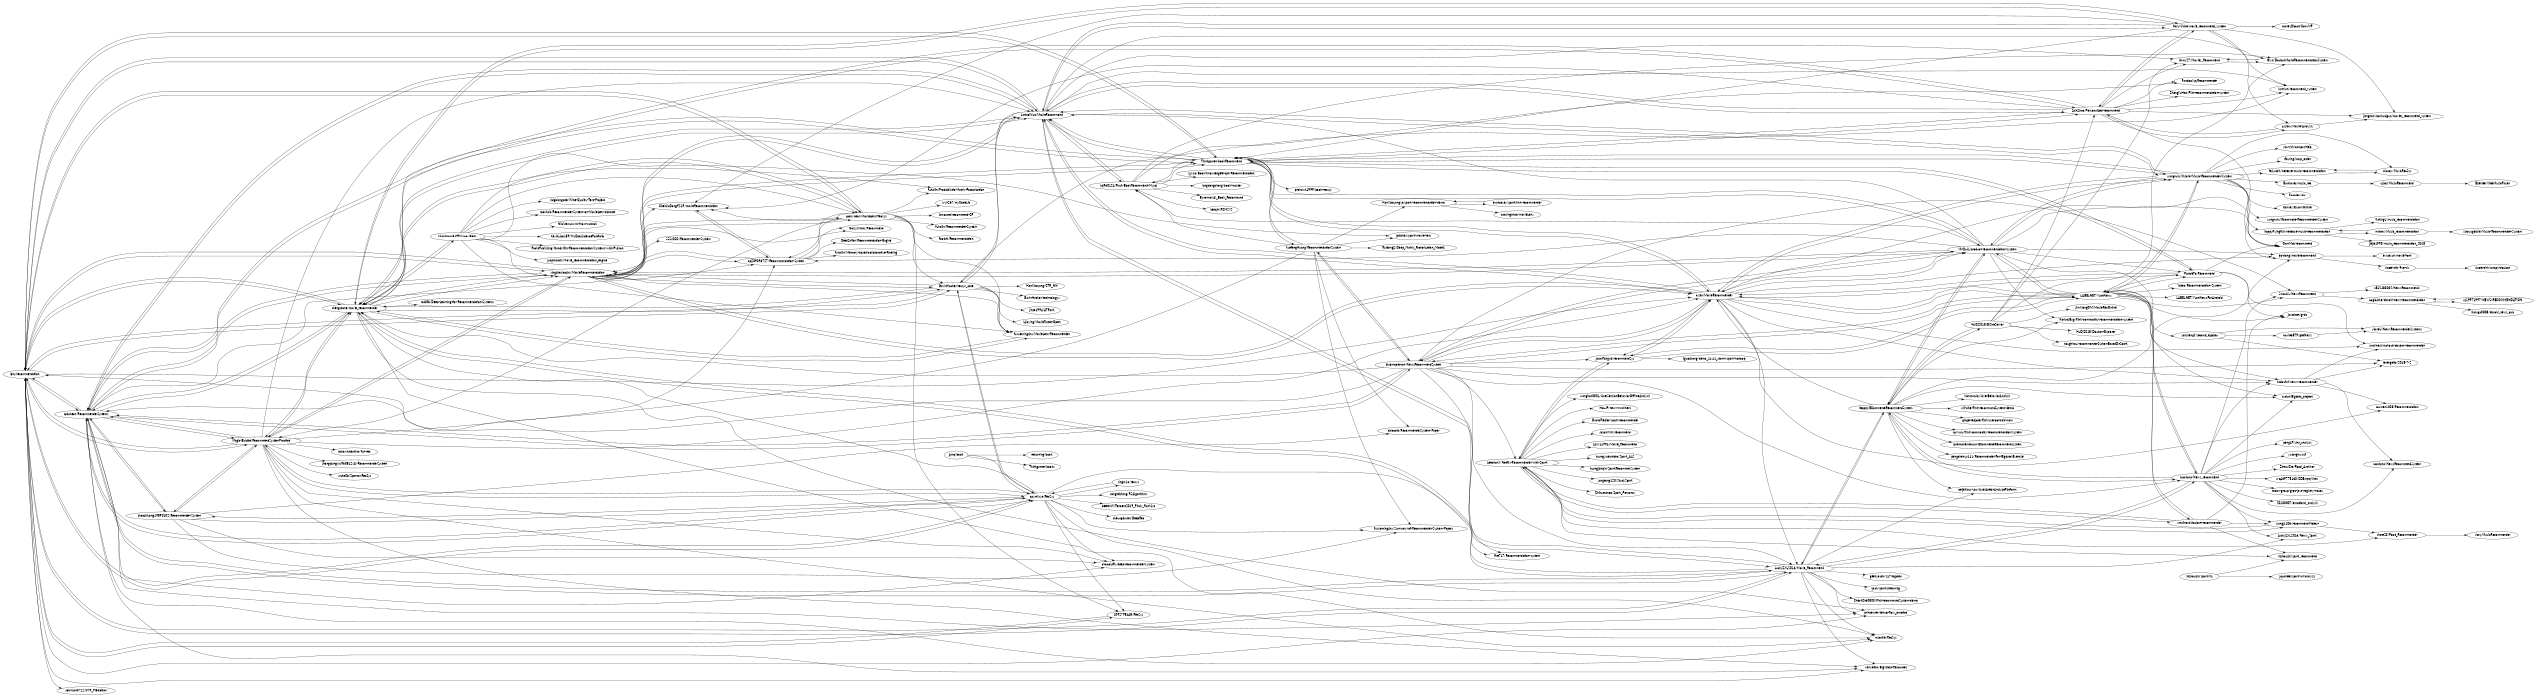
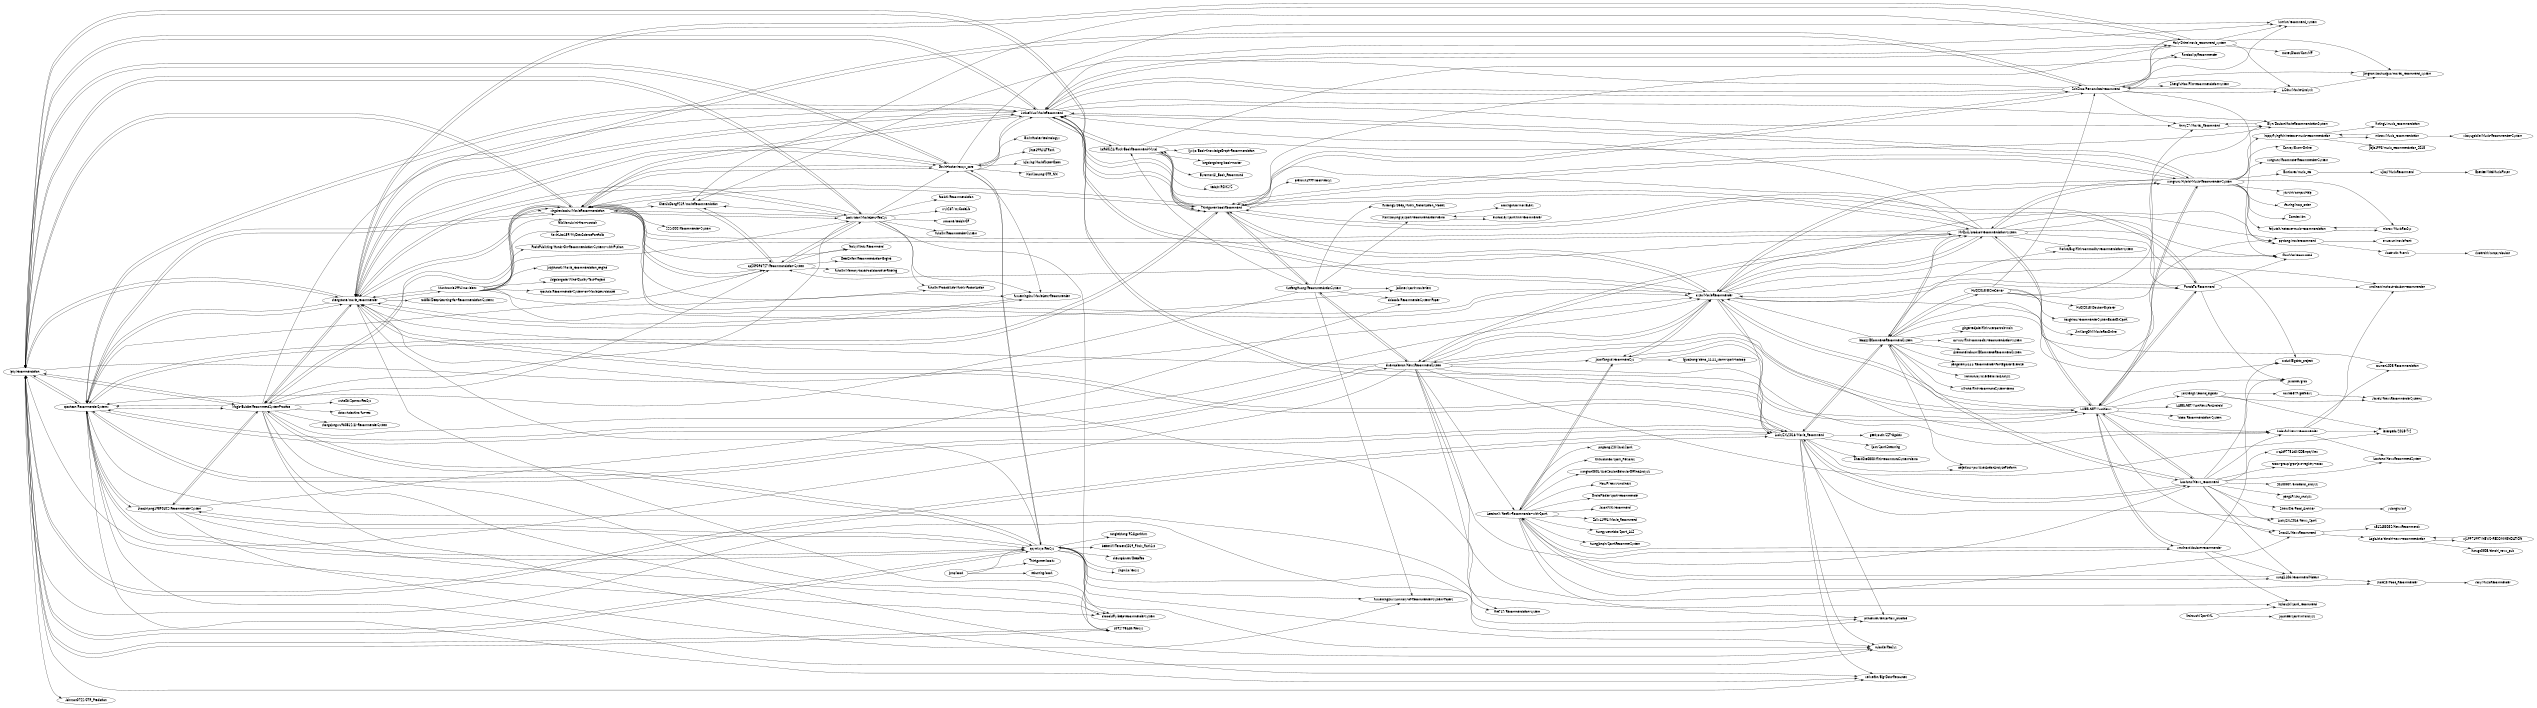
node "iamccme/recommend-CF": label "iamccme/recommend-CF" -> "iamccme/tedqin-CF"
edge "khanhnamle1994/movielens" -> "fuxuemingzhu/MovieLens-Recommender": removed
edge "luochana/News_recommend" -> "yulonghu/asf": now "ZintrulCre/Food_Archiver" -> "yulonghu/asf"
